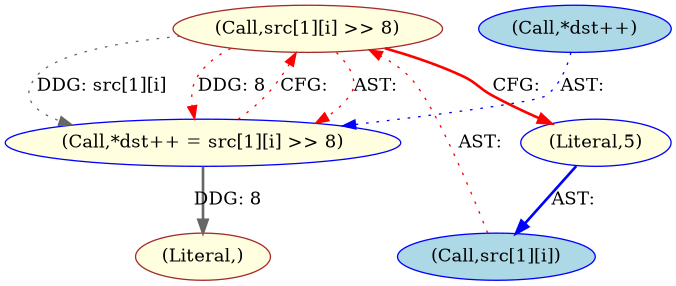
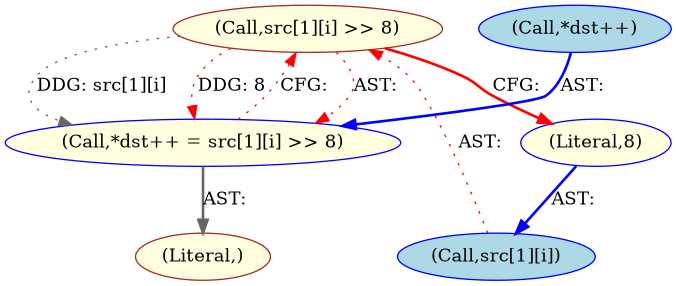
edge "(Call,*dst++)" -> "(Call,*dst++ = src[1][i] >> 8)": style dotted -> bold
node "(Literal,5)": label "(Literal,5)" -> "(Literal,8)"
edge "(Call,*dst++ = src[1][i] >> 8)" -> "(Literal,)": label "DDG: 8" -> "AST: "
